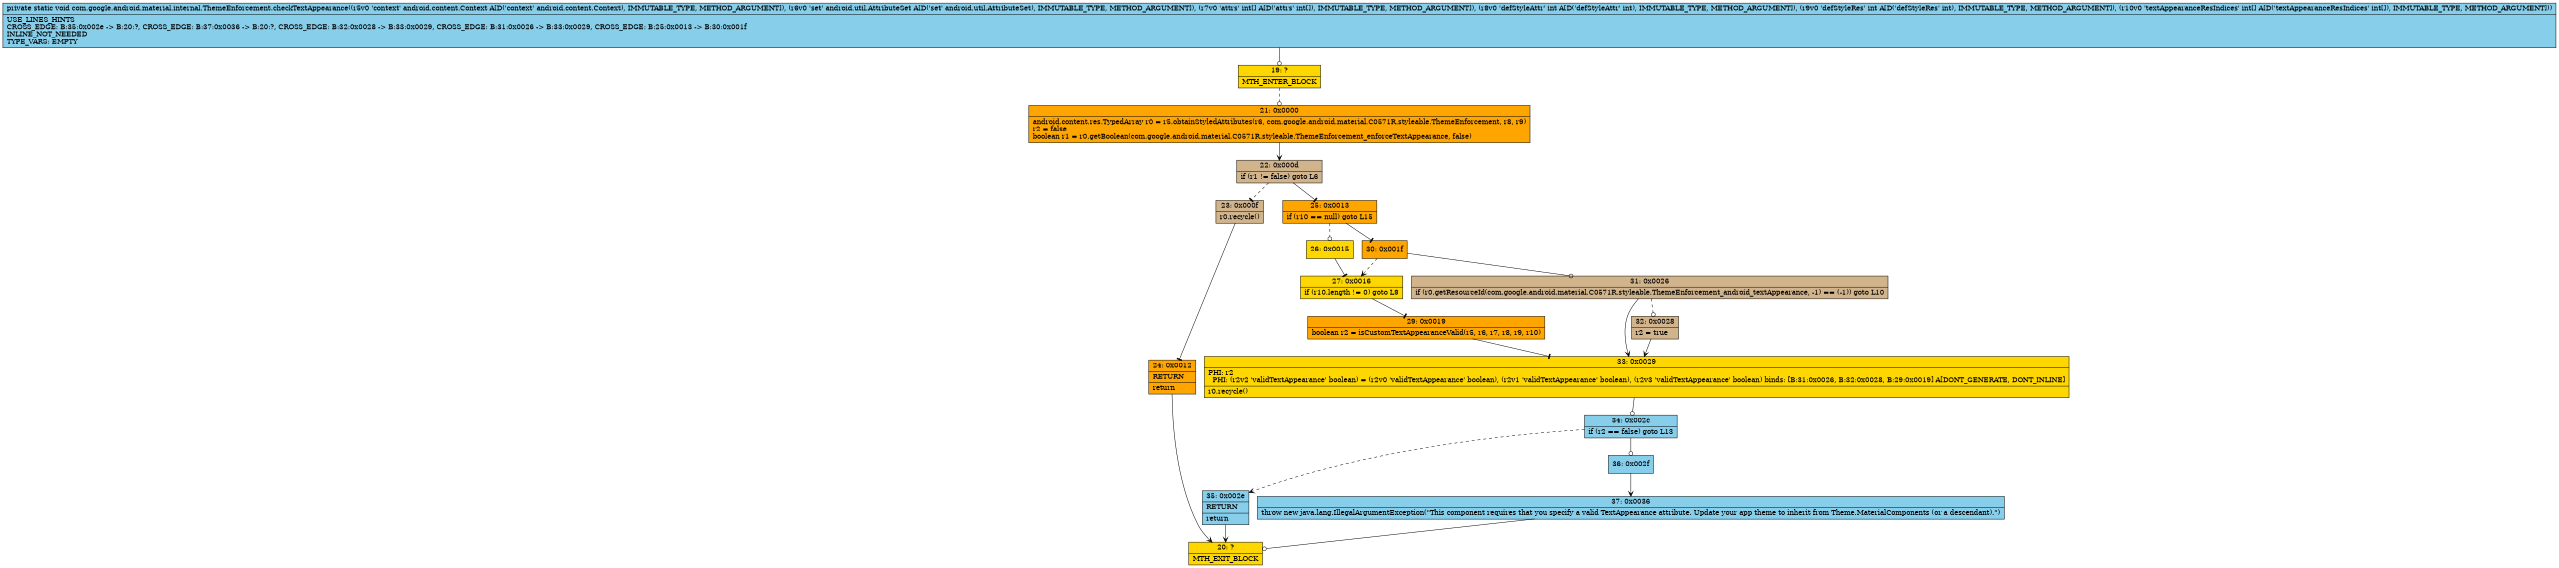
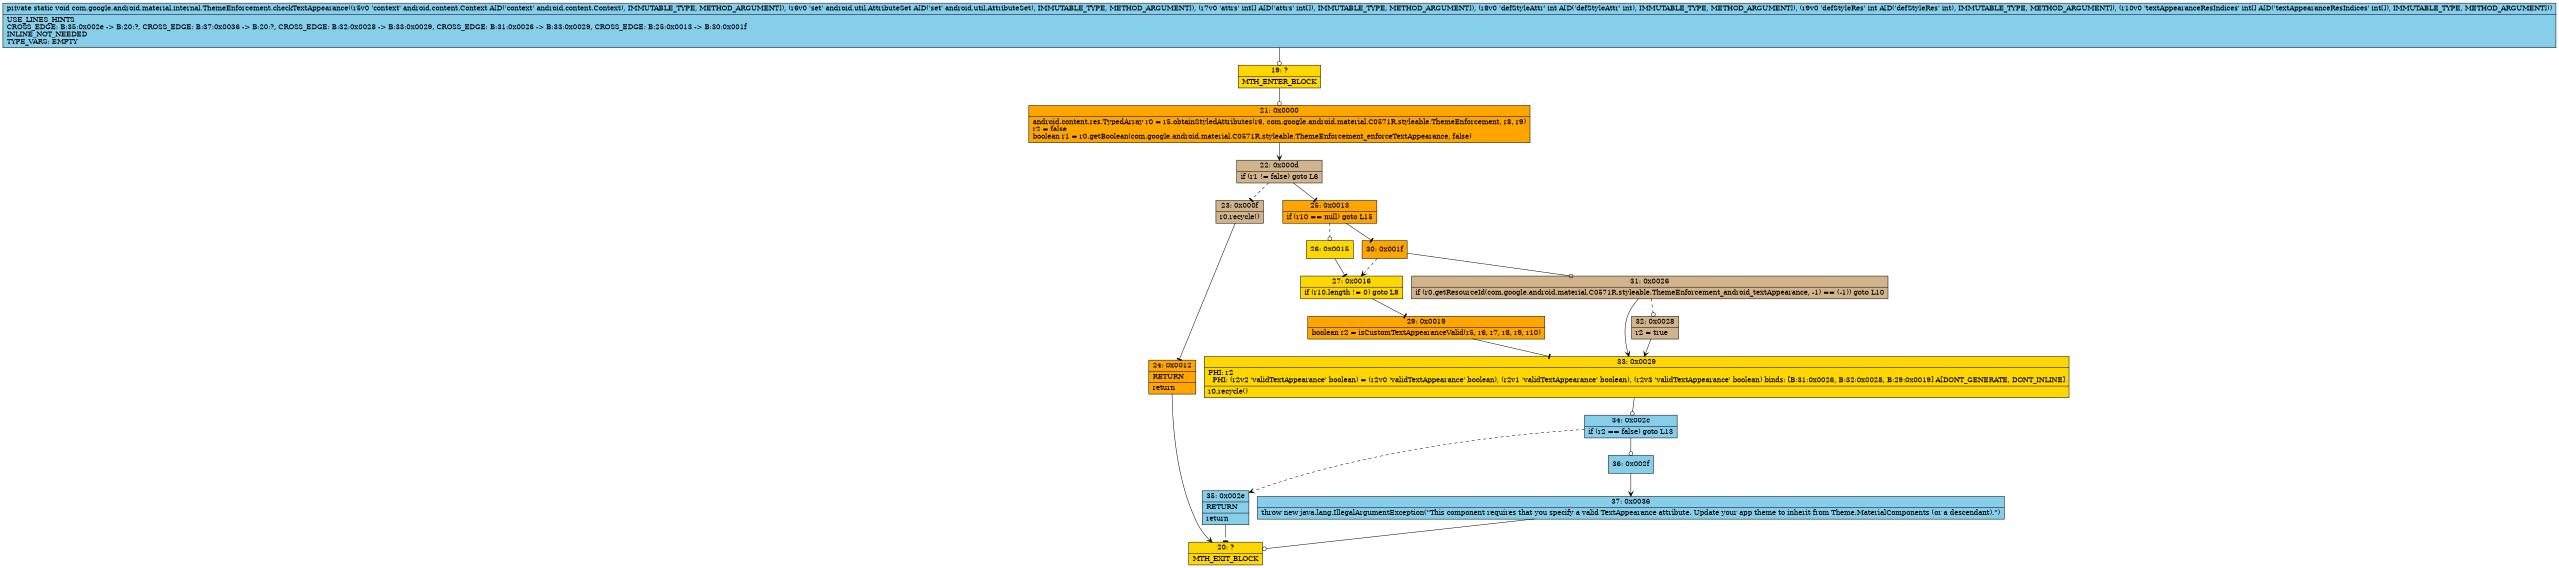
edge "19: ?" -> "21: 0x0000": style dashed -> solid
edge "35: 0x002e" -> "20: ?": arrowhead vee -> tee
